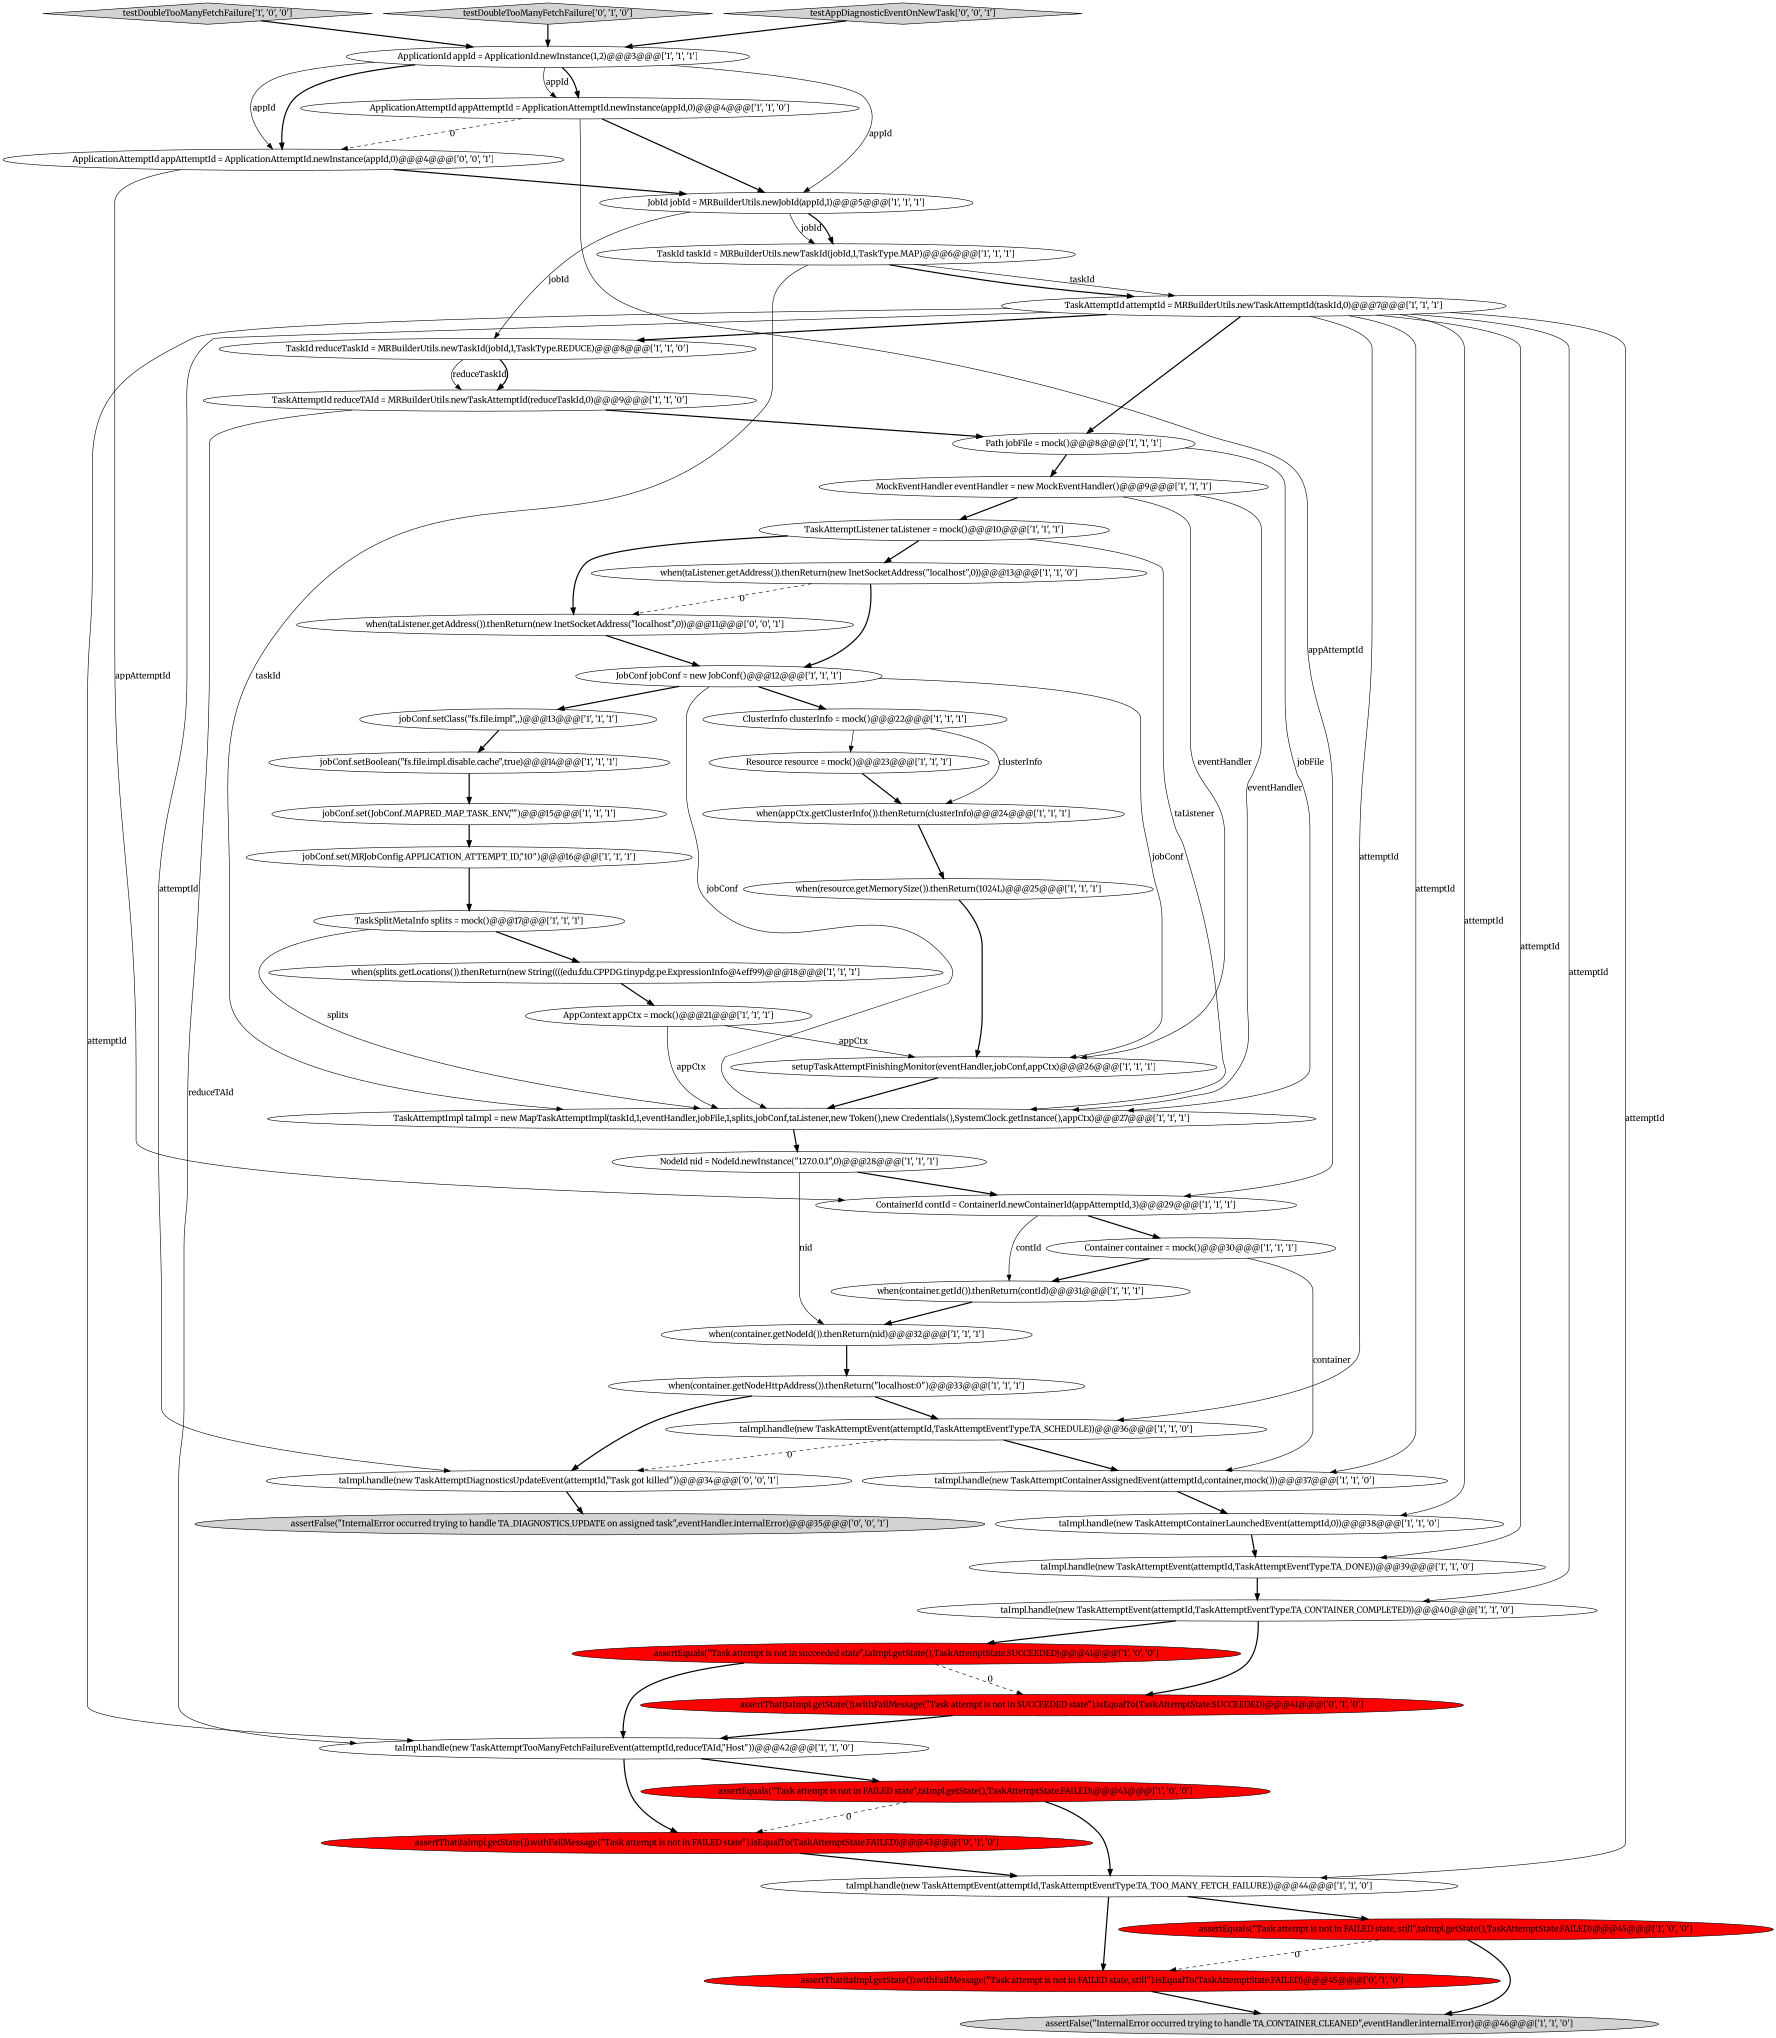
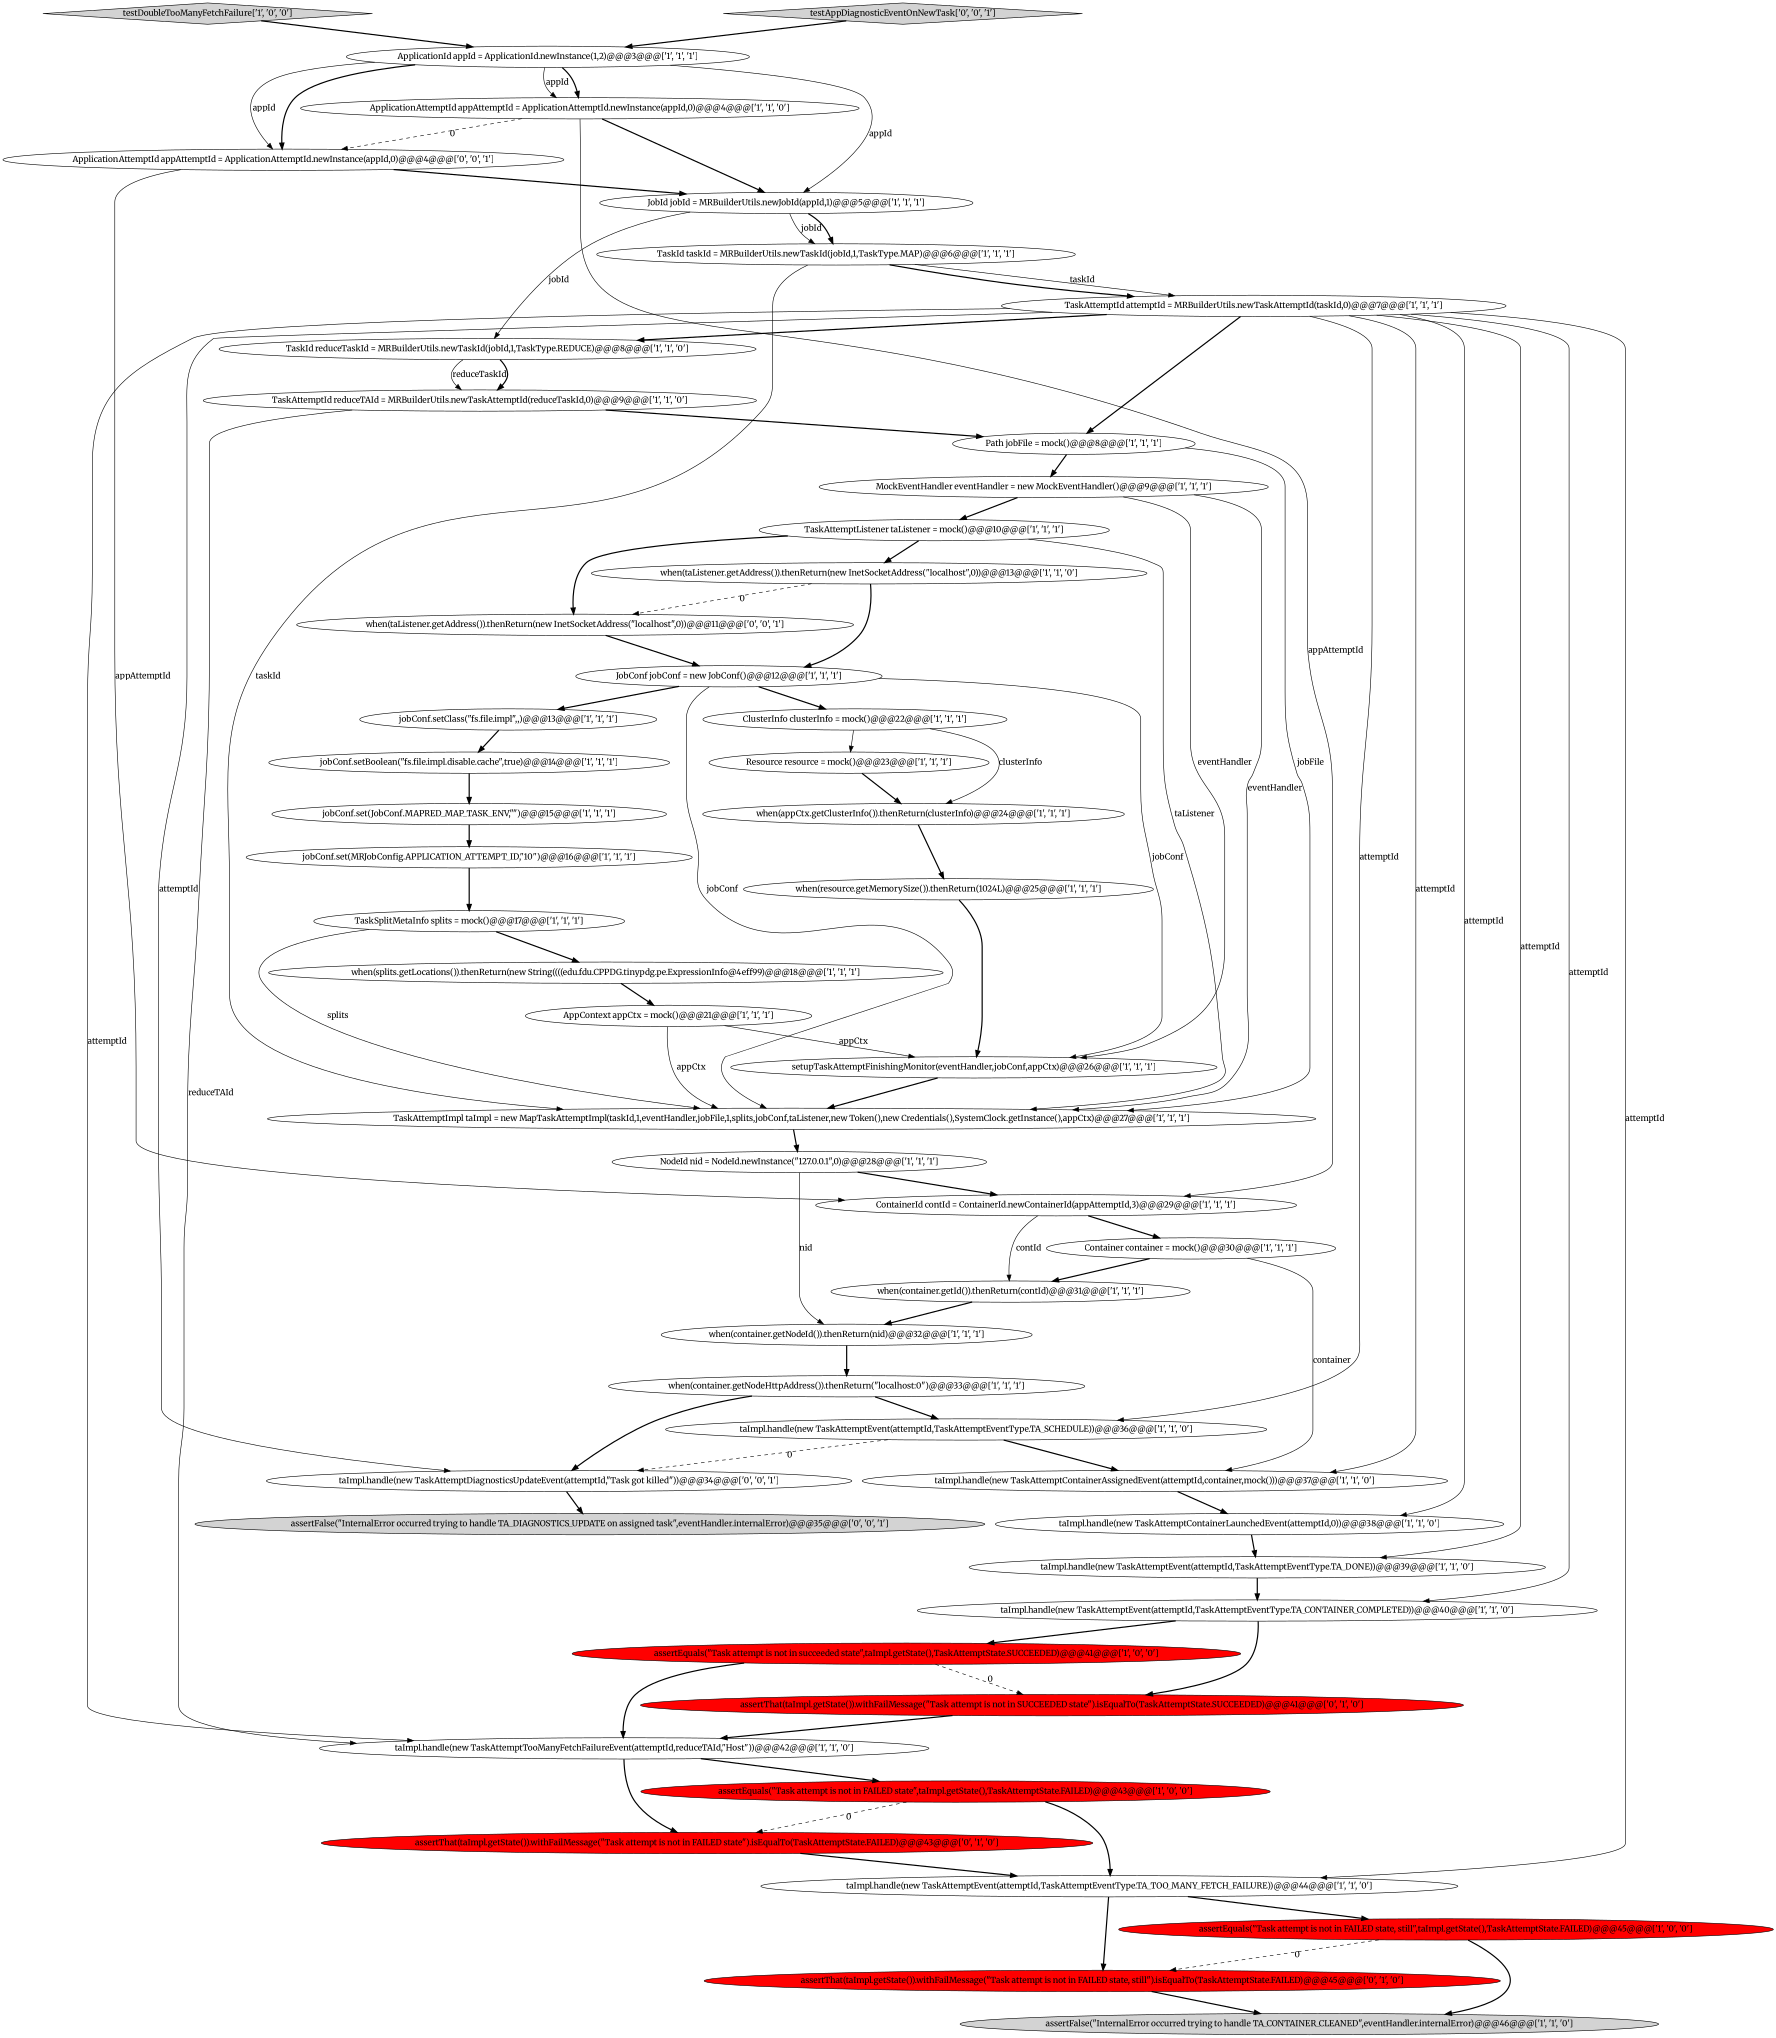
node "testDoubleTooManyFetchFailure['0', '1', '0']": removed
